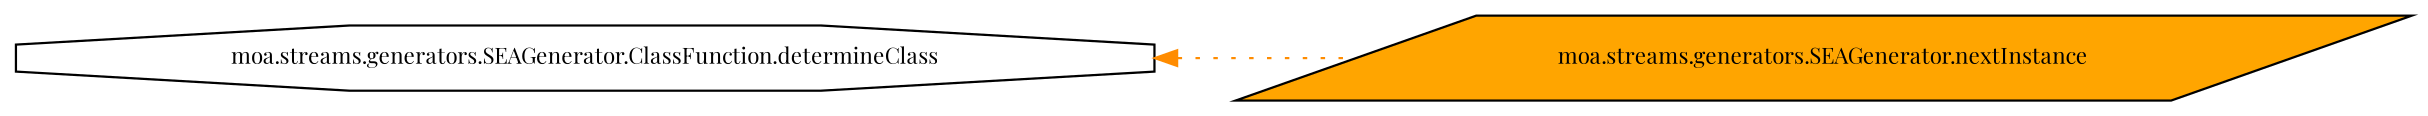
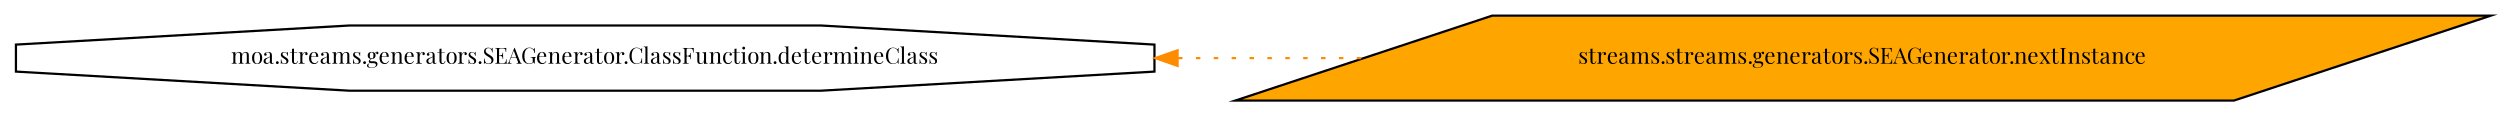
node "moa.streams.generators.SEAGenerator.nextInstance": label "moa.streams.generators.SEAGenerator.nextInstance" -> "streams.streams.generators.SEAGenerator.nextInstance"
